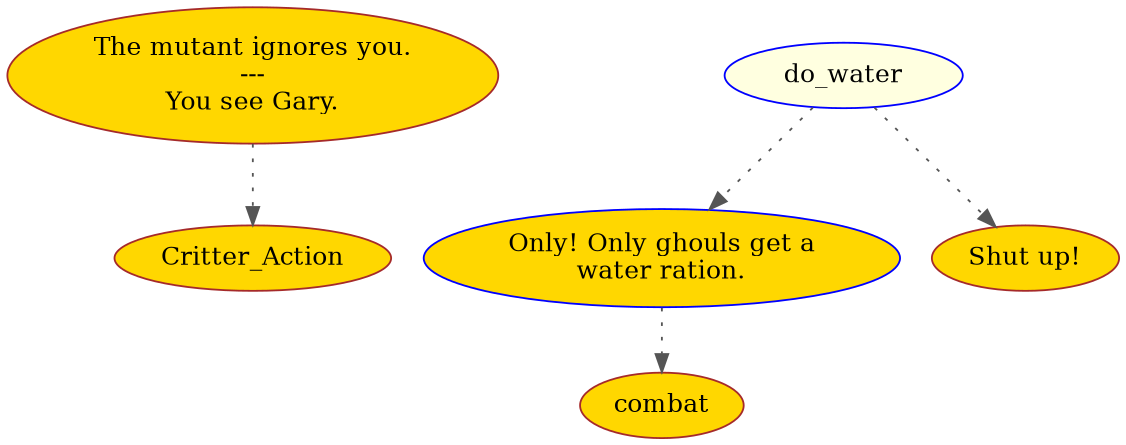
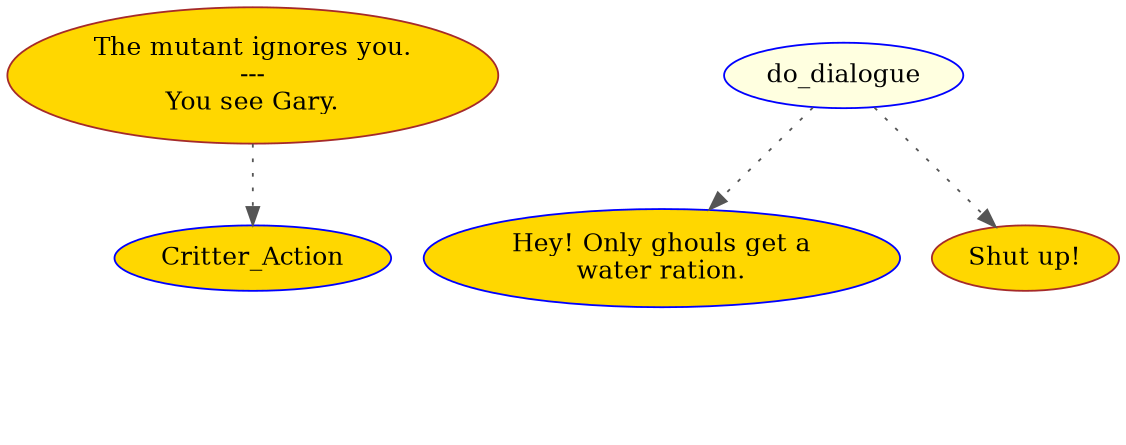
node "do_water": label "do_water" -> "do_dialogue"
node "Critter_Action": color brown -> blue
node "Only! Only ghouls get a water ration.": label "Only! Only ghouls get a water ration." -> "Hey! Only ghouls get a water ration."
node "combat": removed
